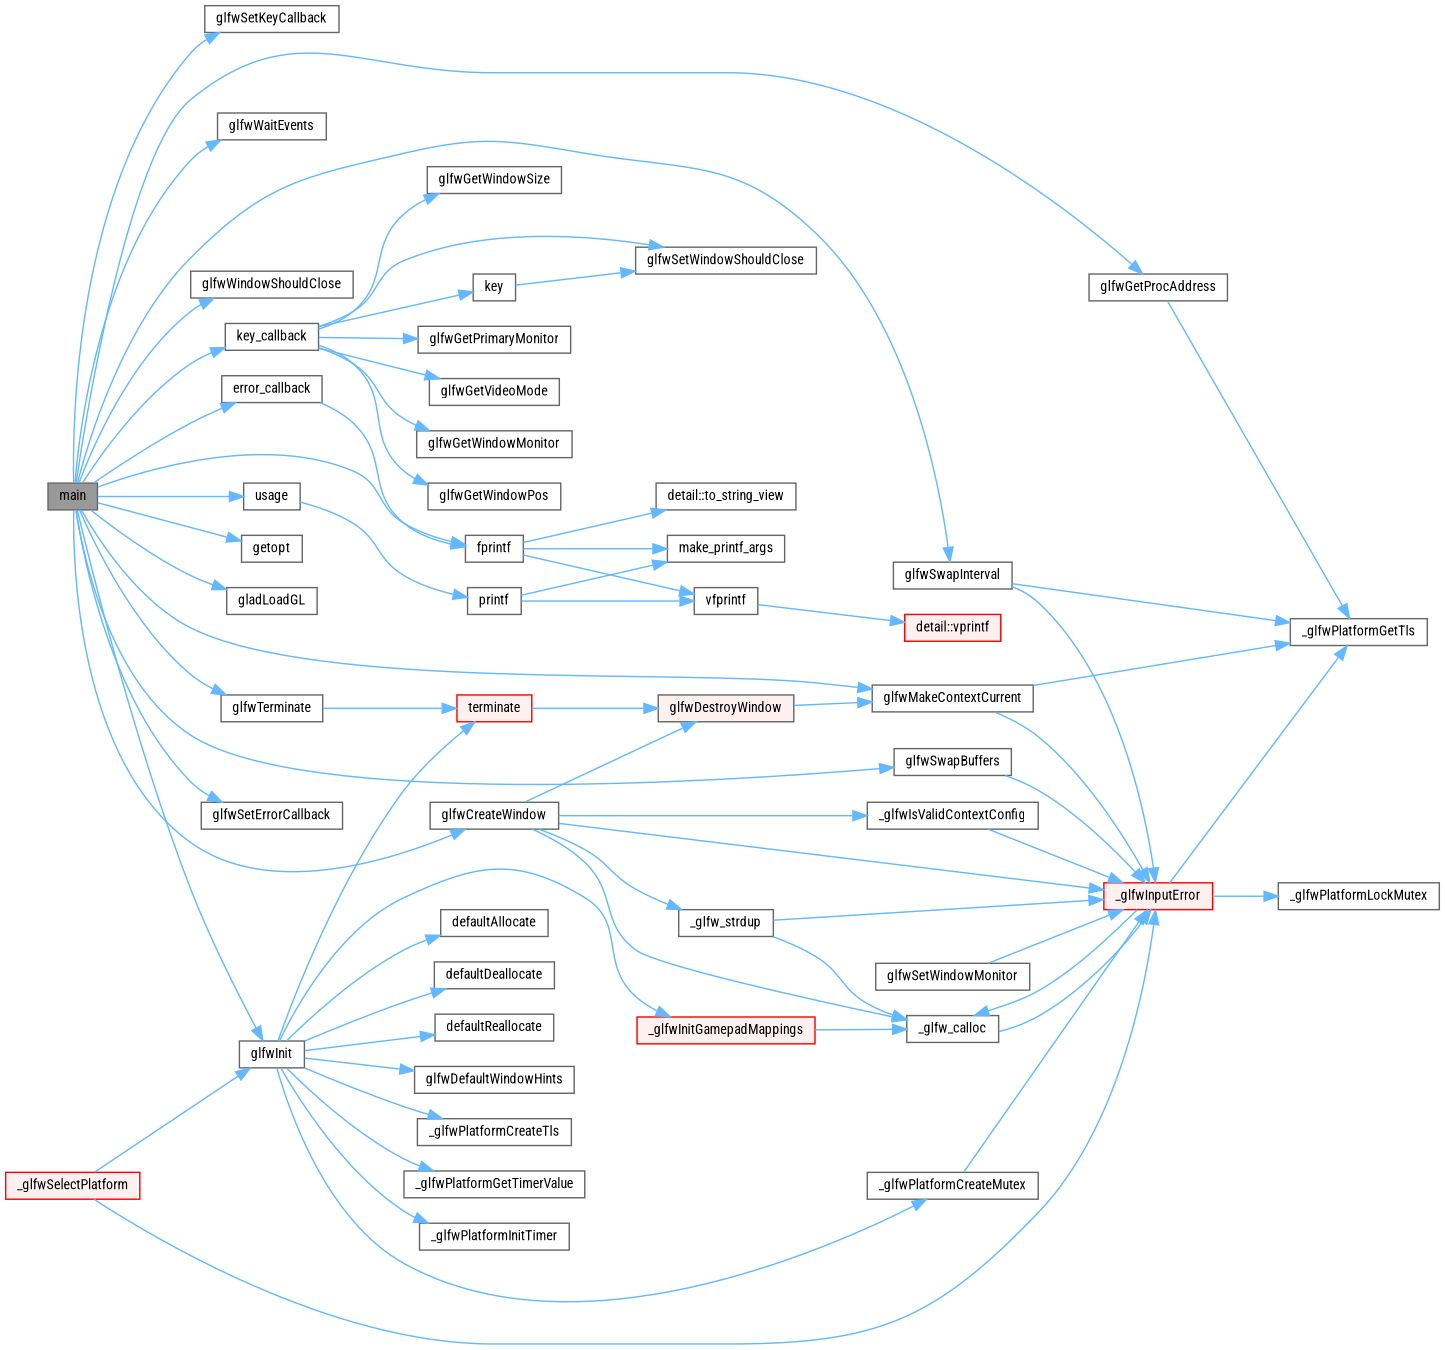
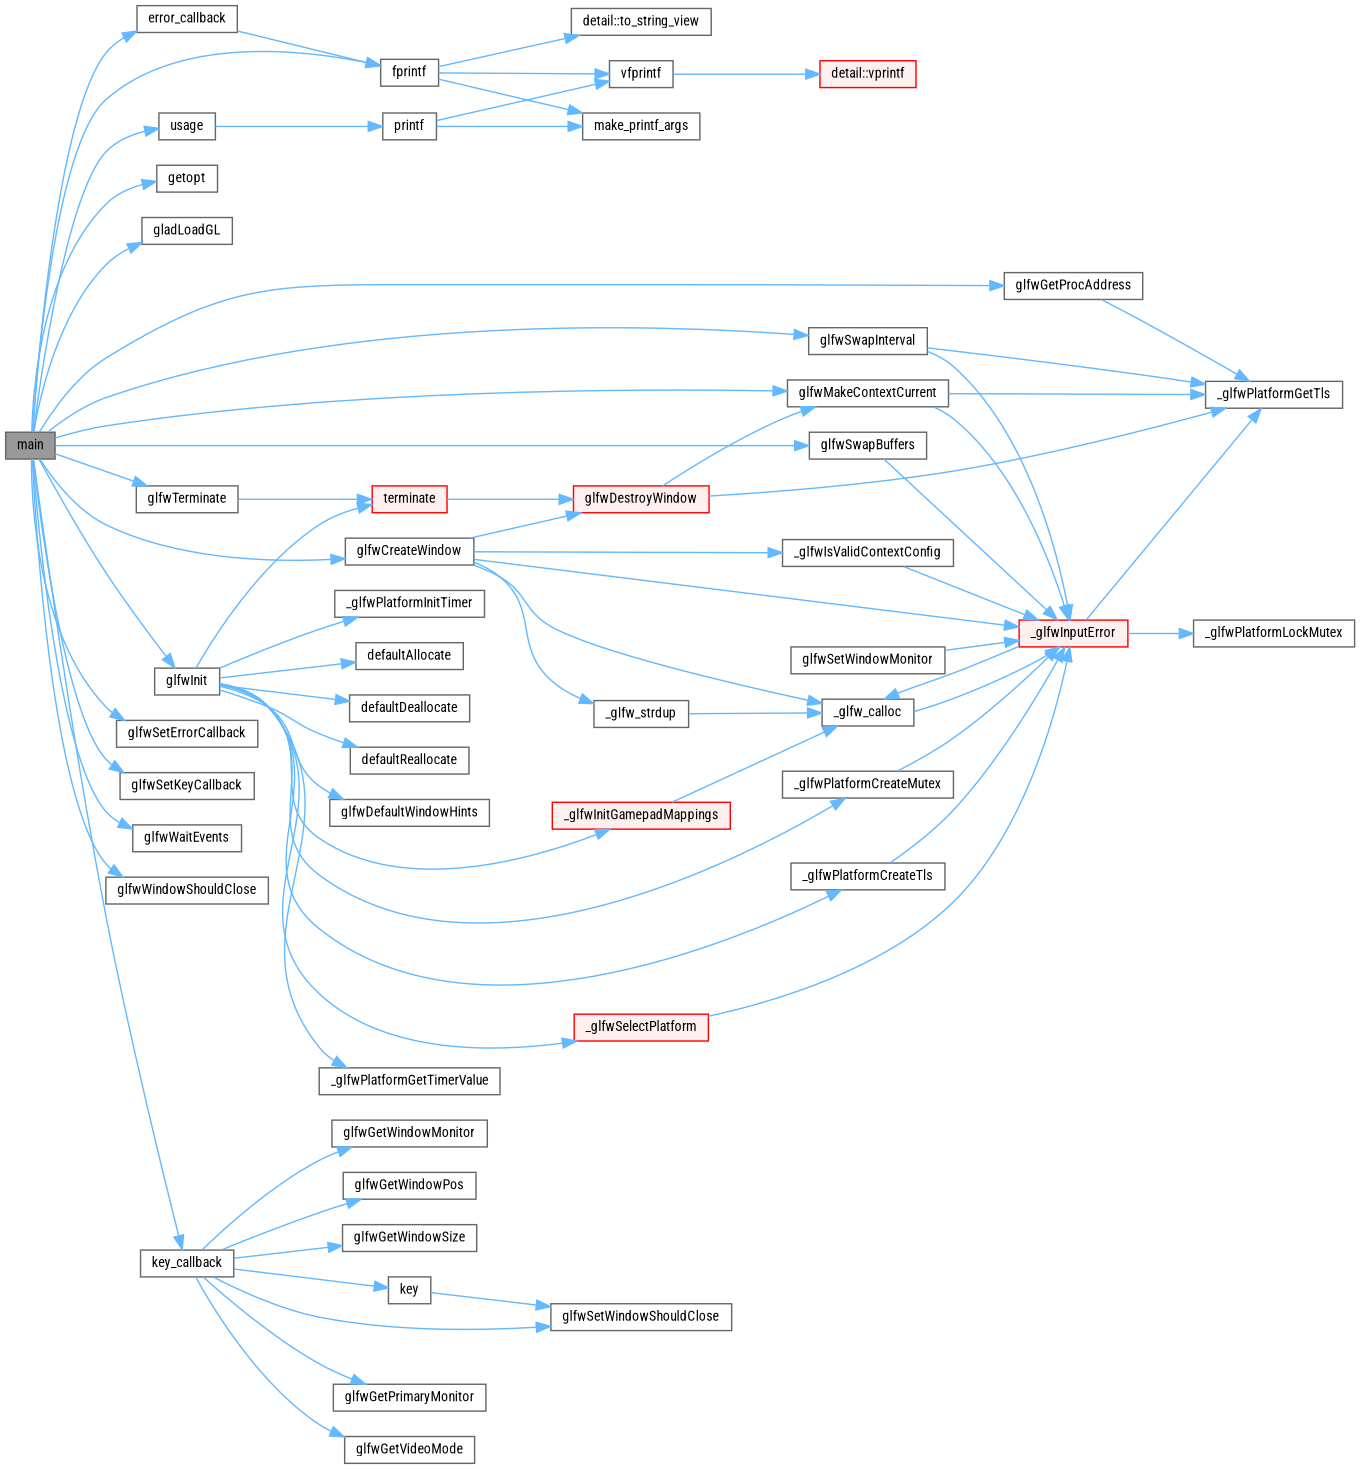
edge "glfwDestroyWindow" -> "_glfwPlatformGetTls": added
node "glfwDestroyWindow": color grey40 -> red
edge "_glfw_strdup" -> "_glfwInputError": now "_glfwPlatformCreateTls" -> "_glfwInputError"
edge "_glfwSelectPlatform" -> "glfwInit": reversed
